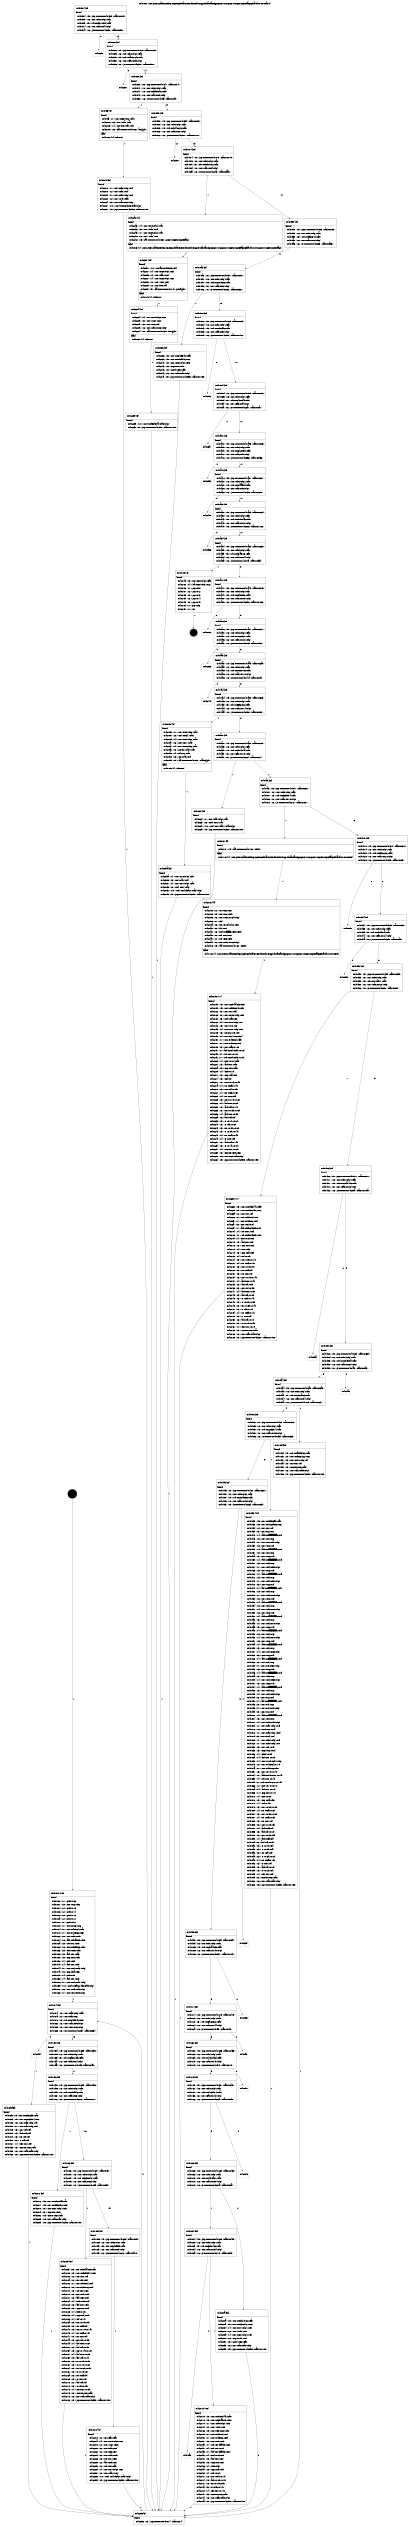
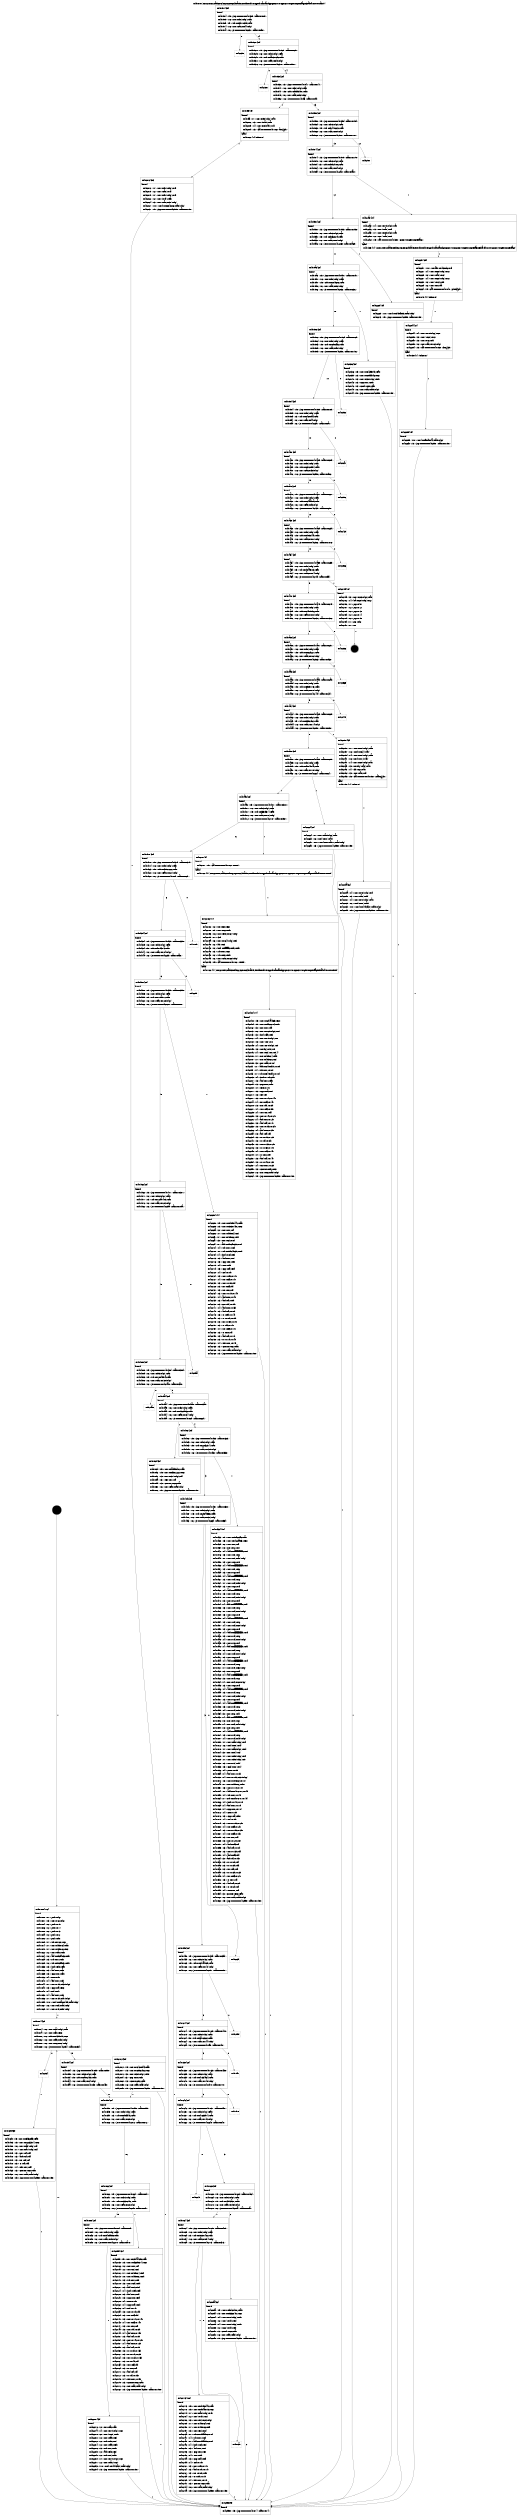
node "0x402269 [15]": added
edge "0x4018b0 [28]" -> "0x402072 [30]": reversed
